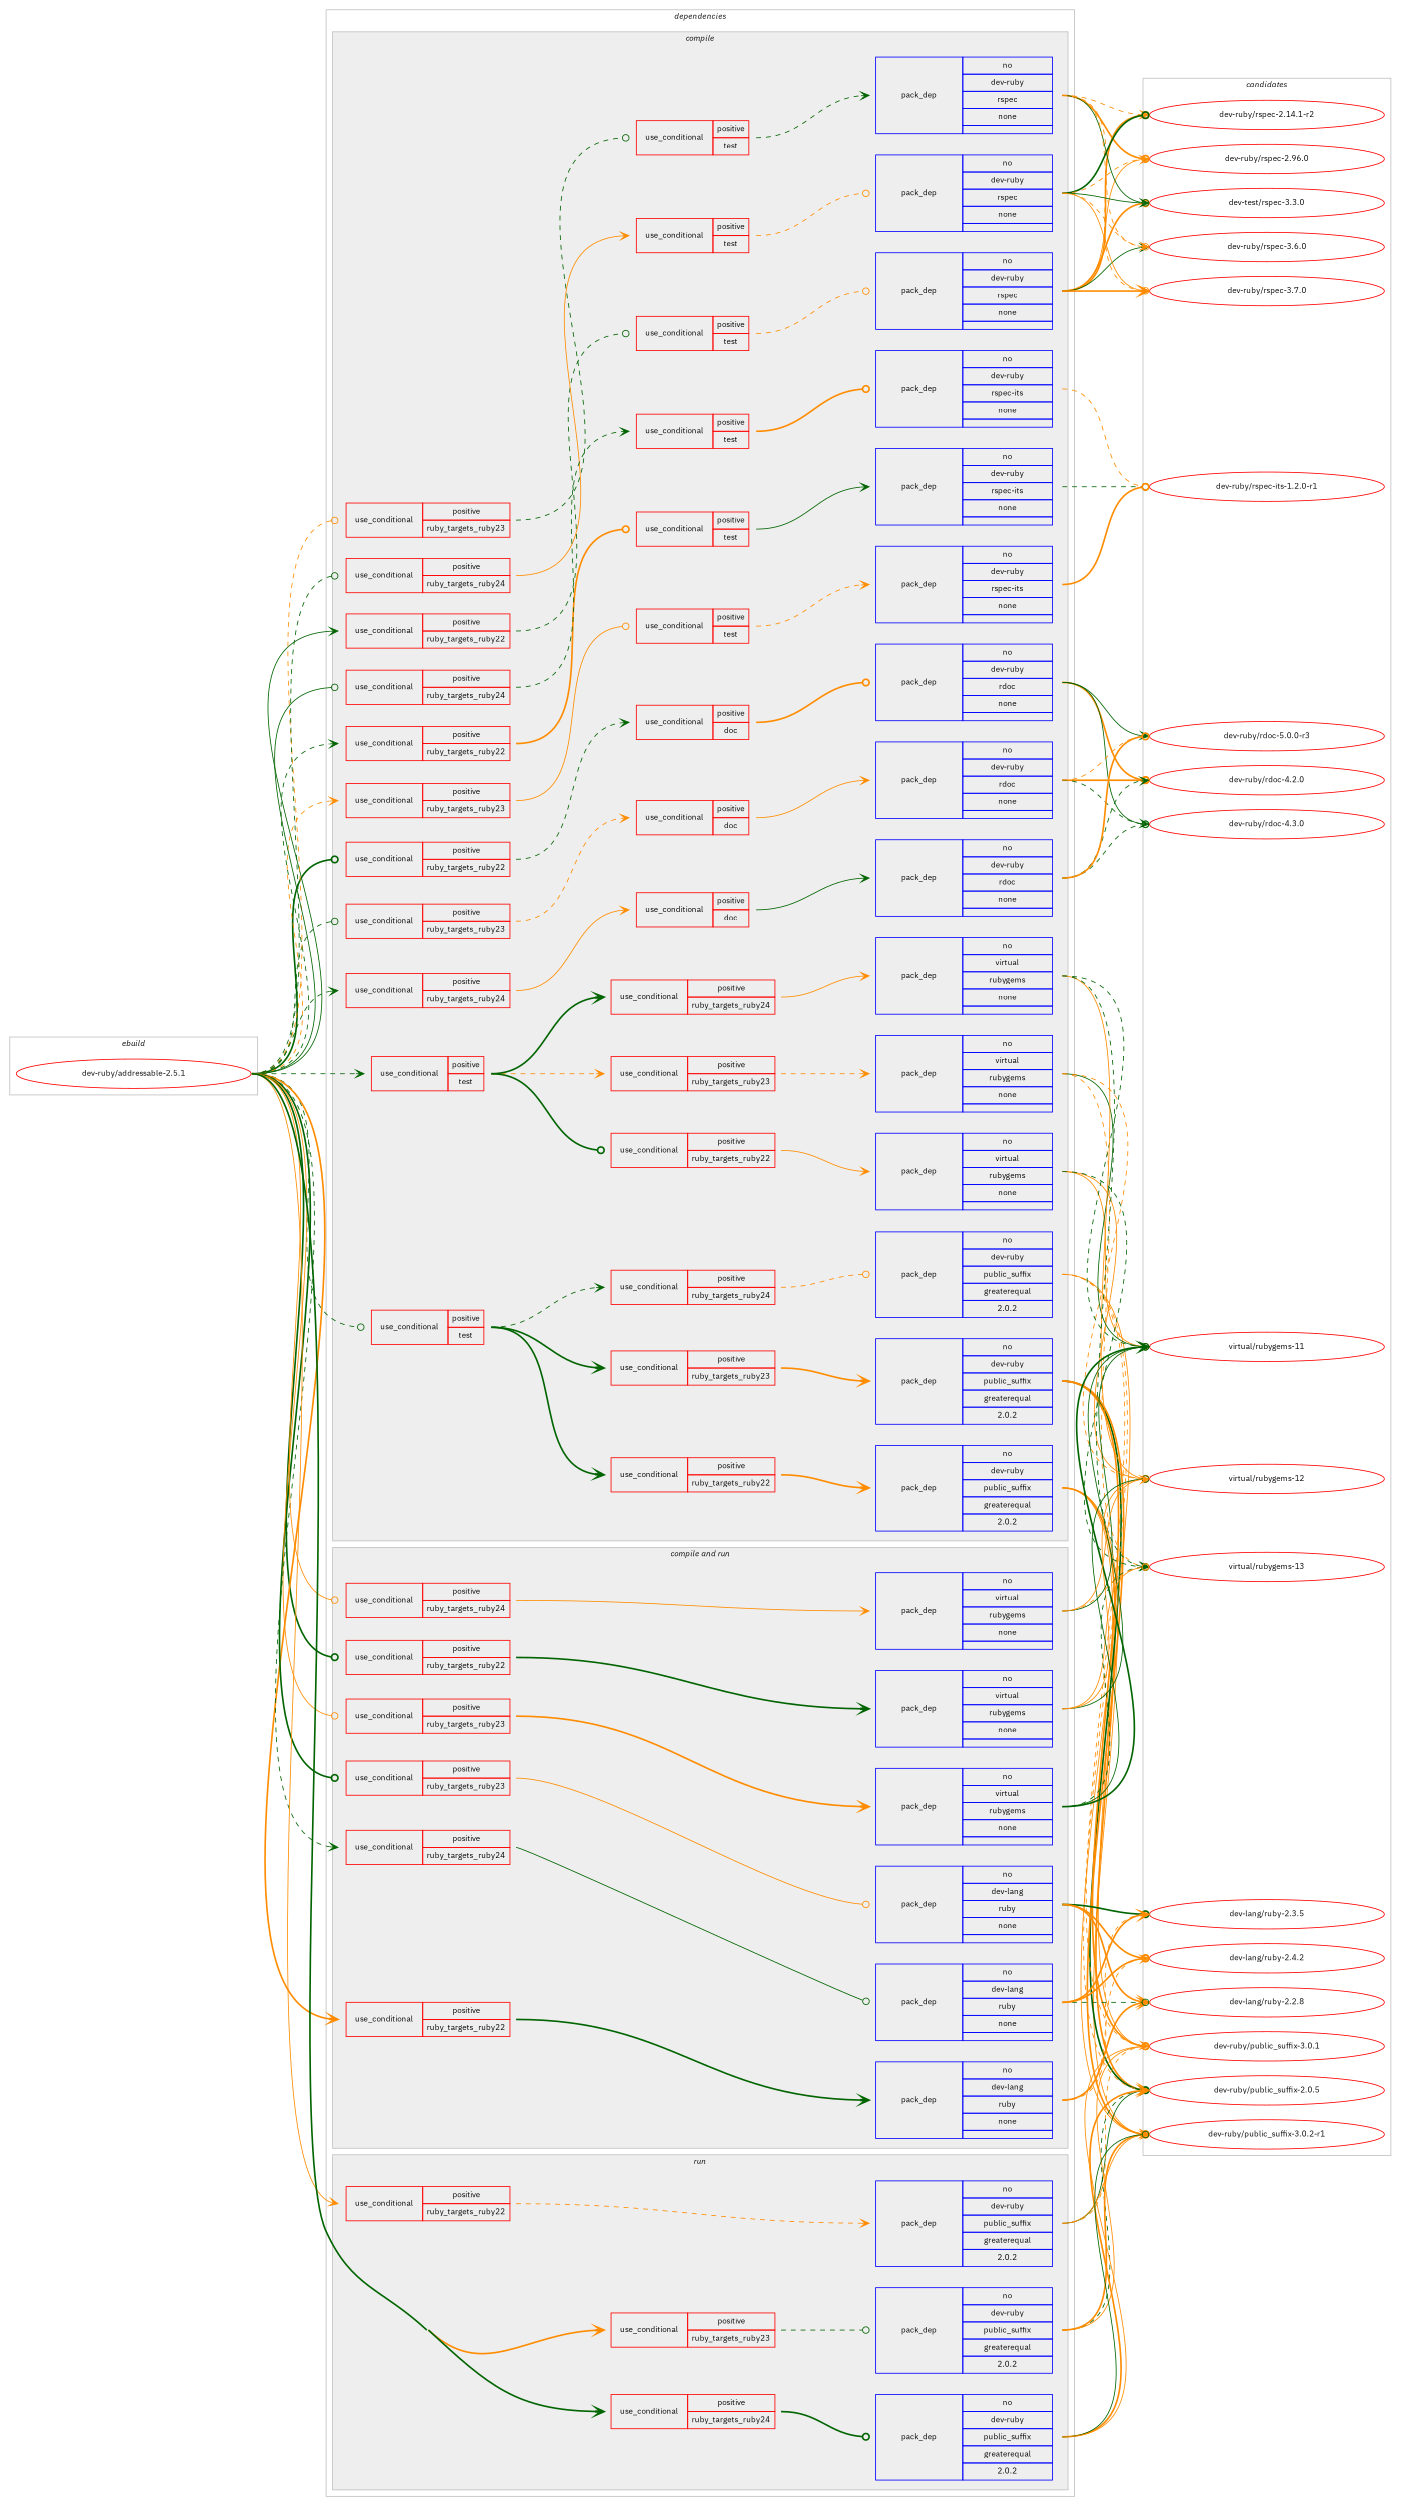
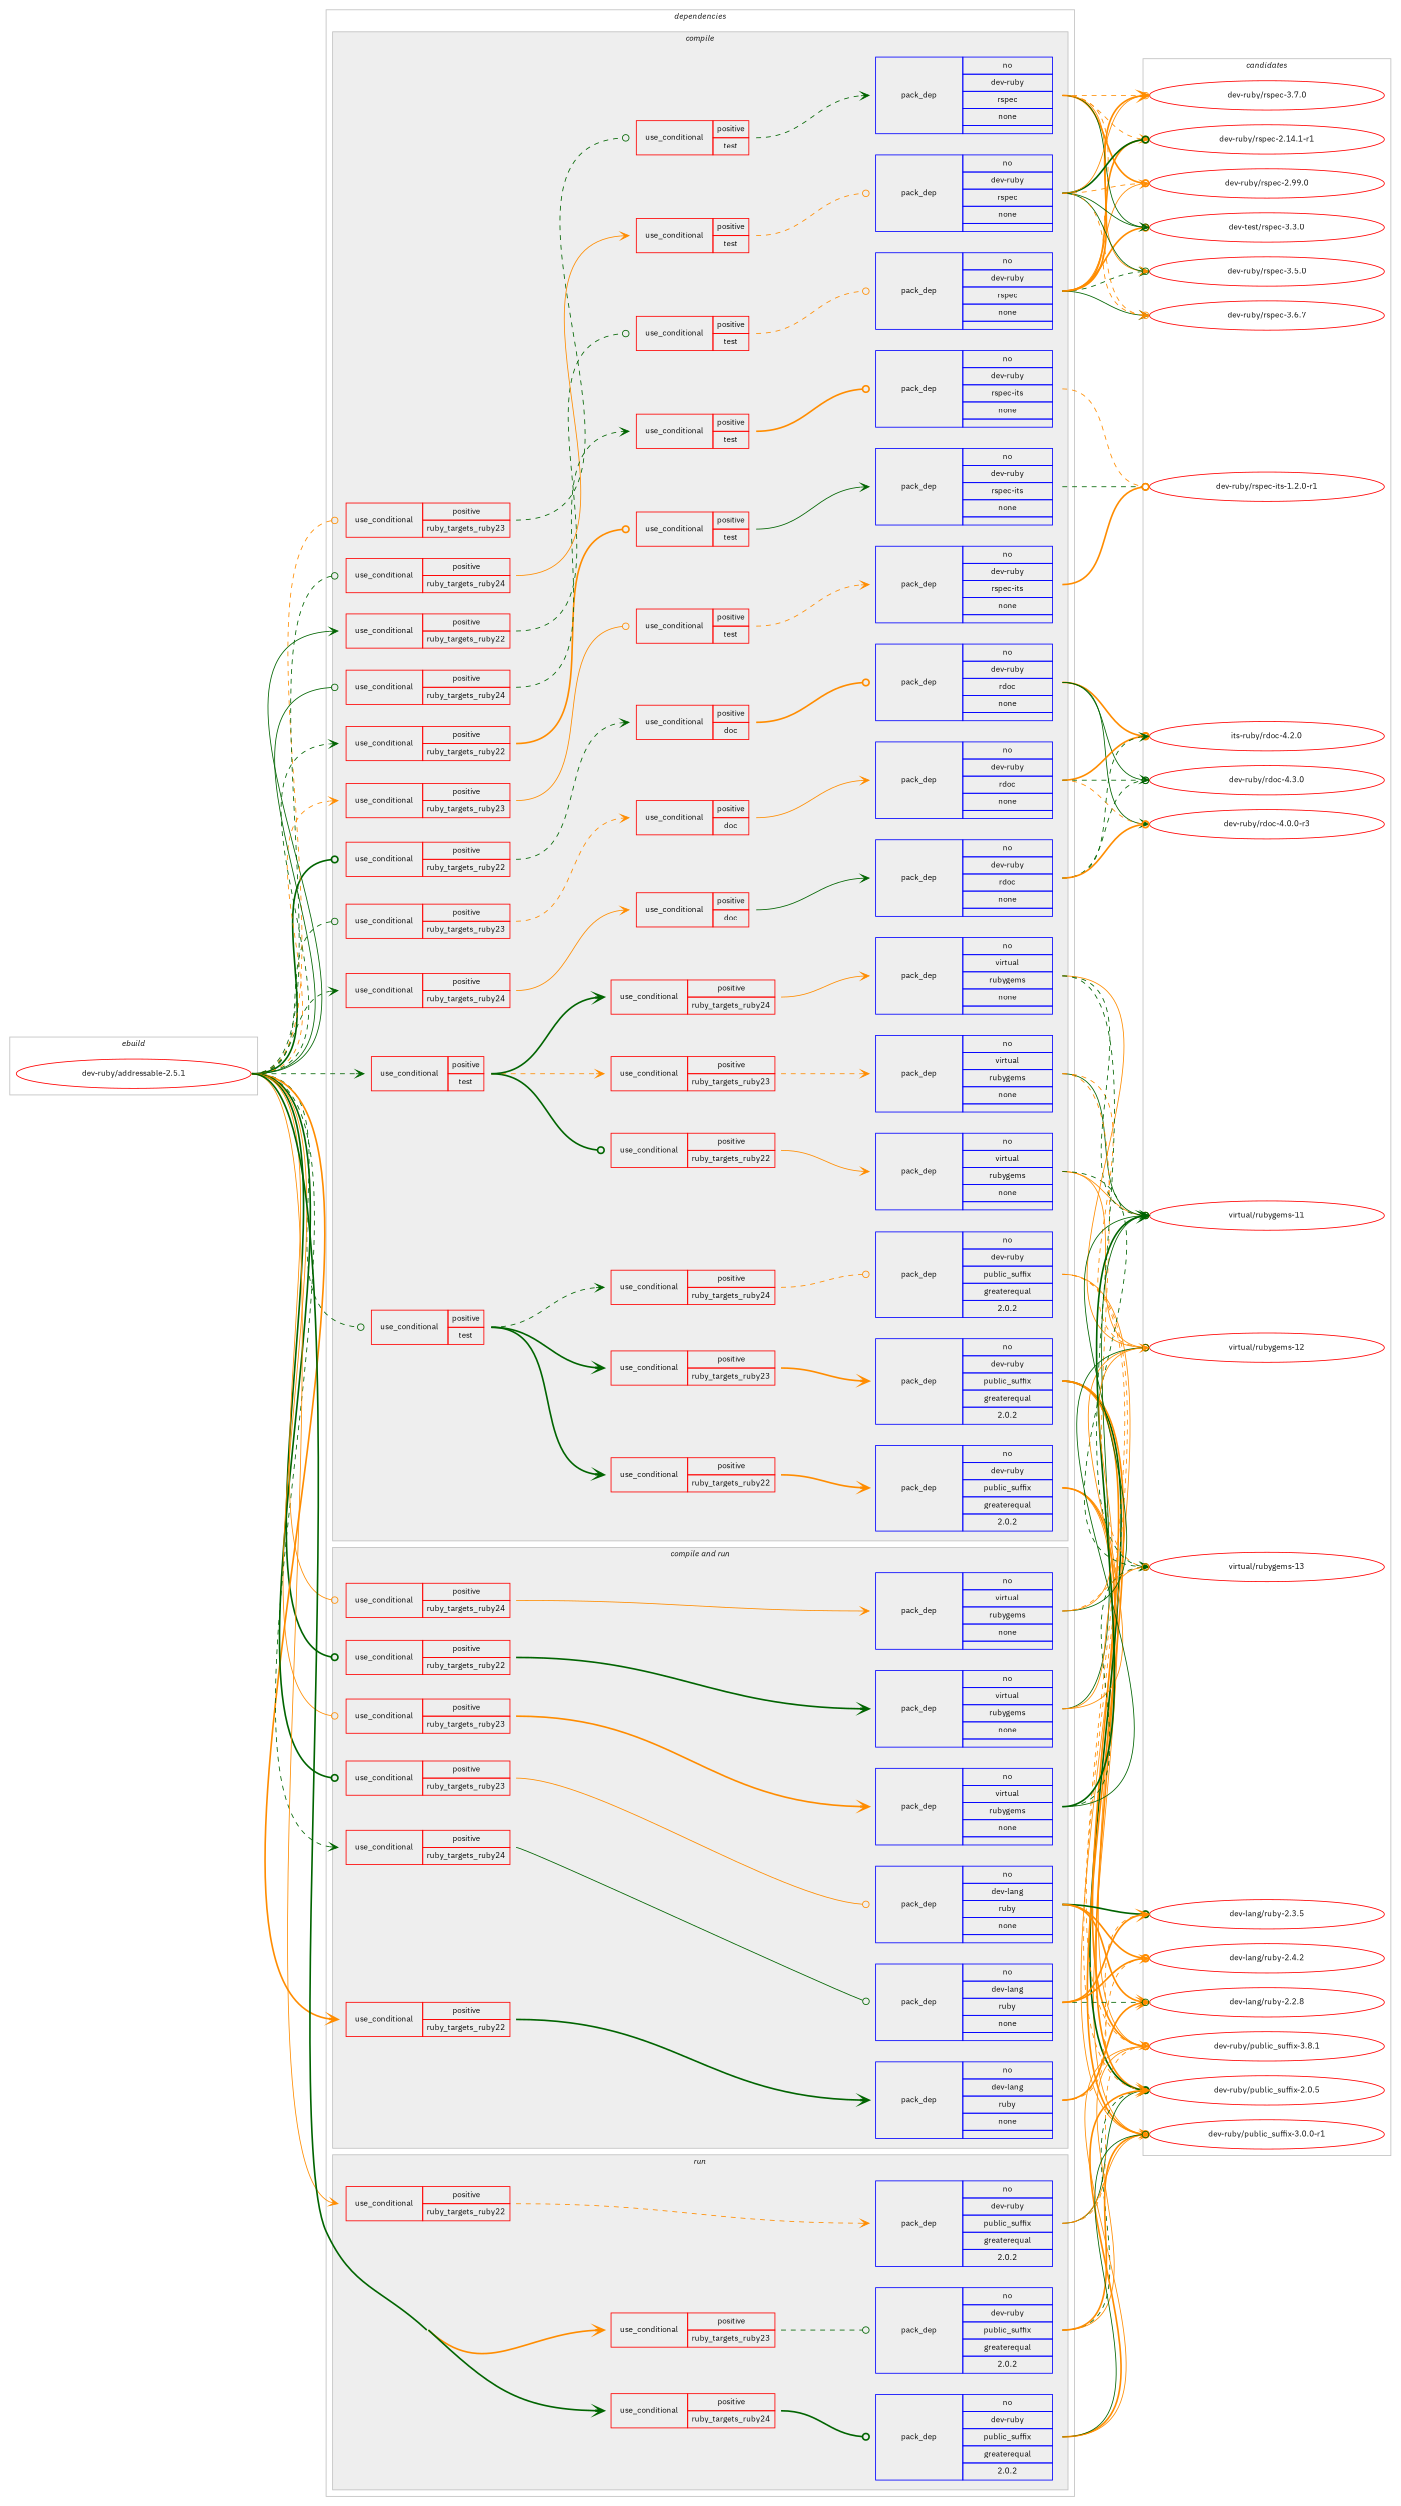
node "dev-ruby/rspec-2.14.1-r2": label "dev-ruby/rspec-2.14.1-r2" -> "dev-ruby/rspec-2.14.1-r1"
node "dev-ruby/rspec-2.96.0": label "dev-ruby/rspec-2.96.0" -> "dev-ruby/rspec-2.99.0"
node "dev-ruby/rspec-3.6.0": label "dev-ruby/rspec-3.6.0" -> "dev-ruby/rspec-3.6.7"
node "dev-ruby/rspec-3.5.0": added
node "dev-ruby/rdoc-5.0.0-r3": label "dev-ruby/rdoc-5.0.0-r3" -> "dev-ruby/rdoc-4.0.0-r3"
node "dev-ruby/rdoc-4.2.0": label "dev-ruby/rdoc-4.2.0" -> "its-ruby/rdoc-4.2.0"
node "dev-ruby/public_suffix-3.0.1": label "dev-ruby/public_suffix-3.0.1" -> "dev-ruby/public_suffix-3.8.1"
node "dev-ruby/public_suffix-3.0.2-r1": label "dev-ruby/public_suffix-3.0.2-r1" -> "dev-ruby/public_suffix-3.0.0-r1"
